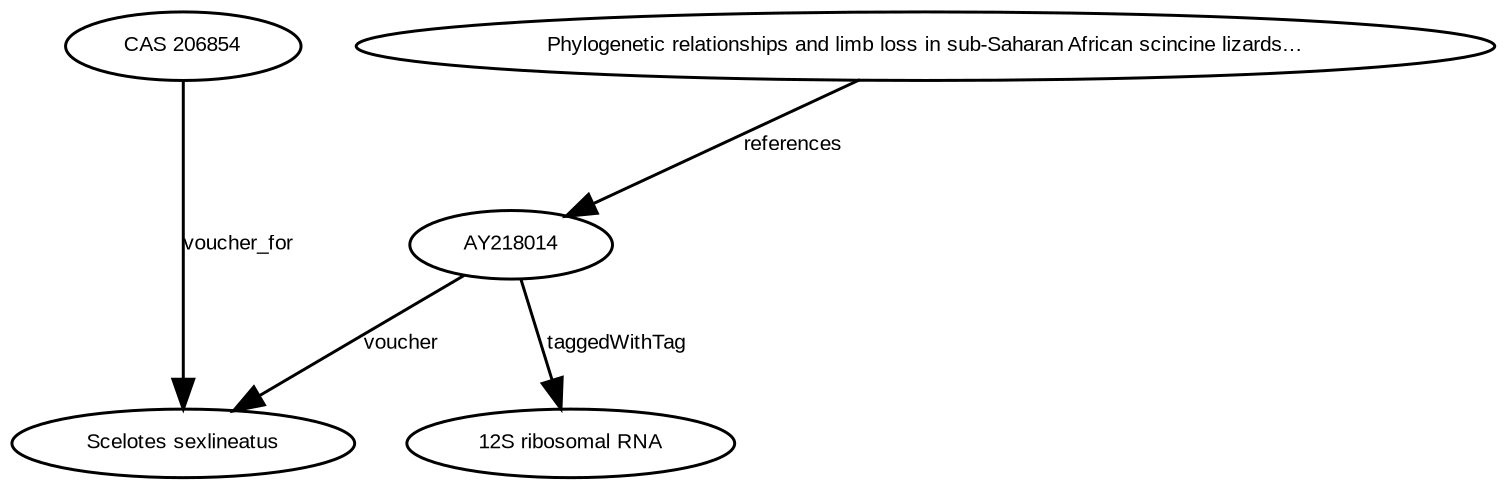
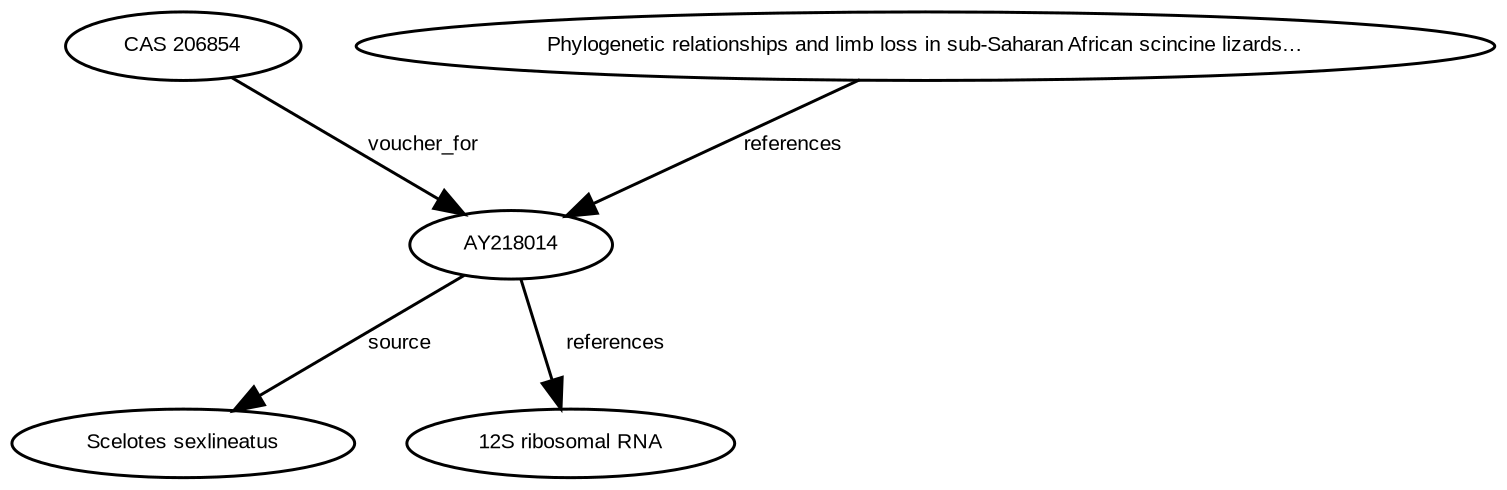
edge "CAS 206854" -> "Scelotes sexlineatus": now "CAS 206854" -> "AY218014"
edge "AY218014" -> "Scelotes sexlineatus": label "voucher" -> "source"
edge "AY218014" -> "12S ribosomal RNA": label "taggedWithTag" -> "references"
